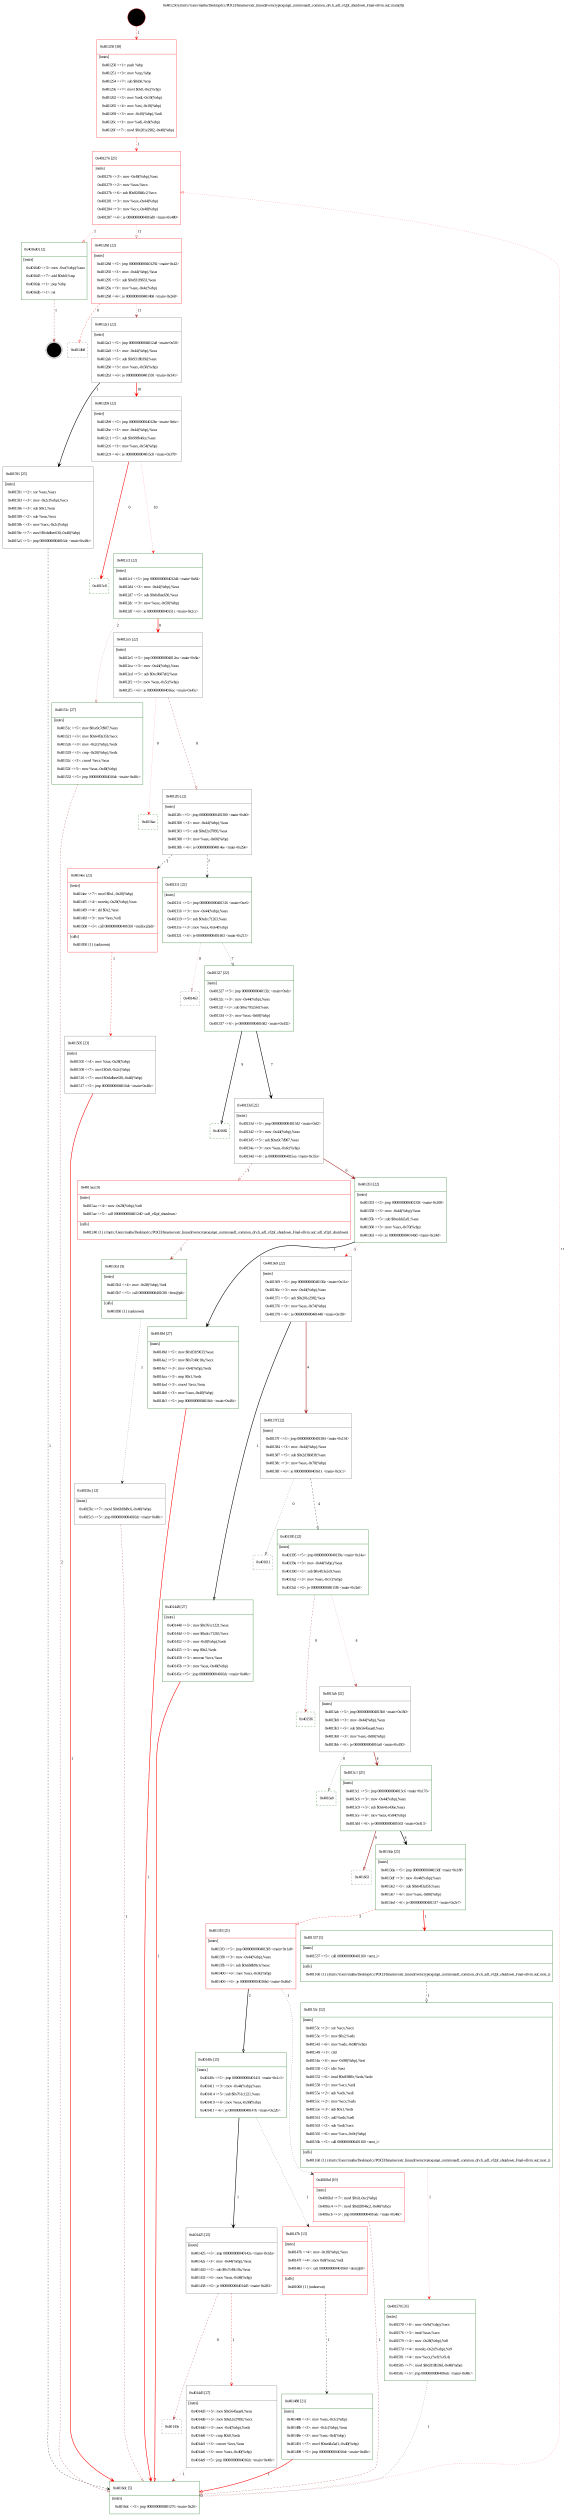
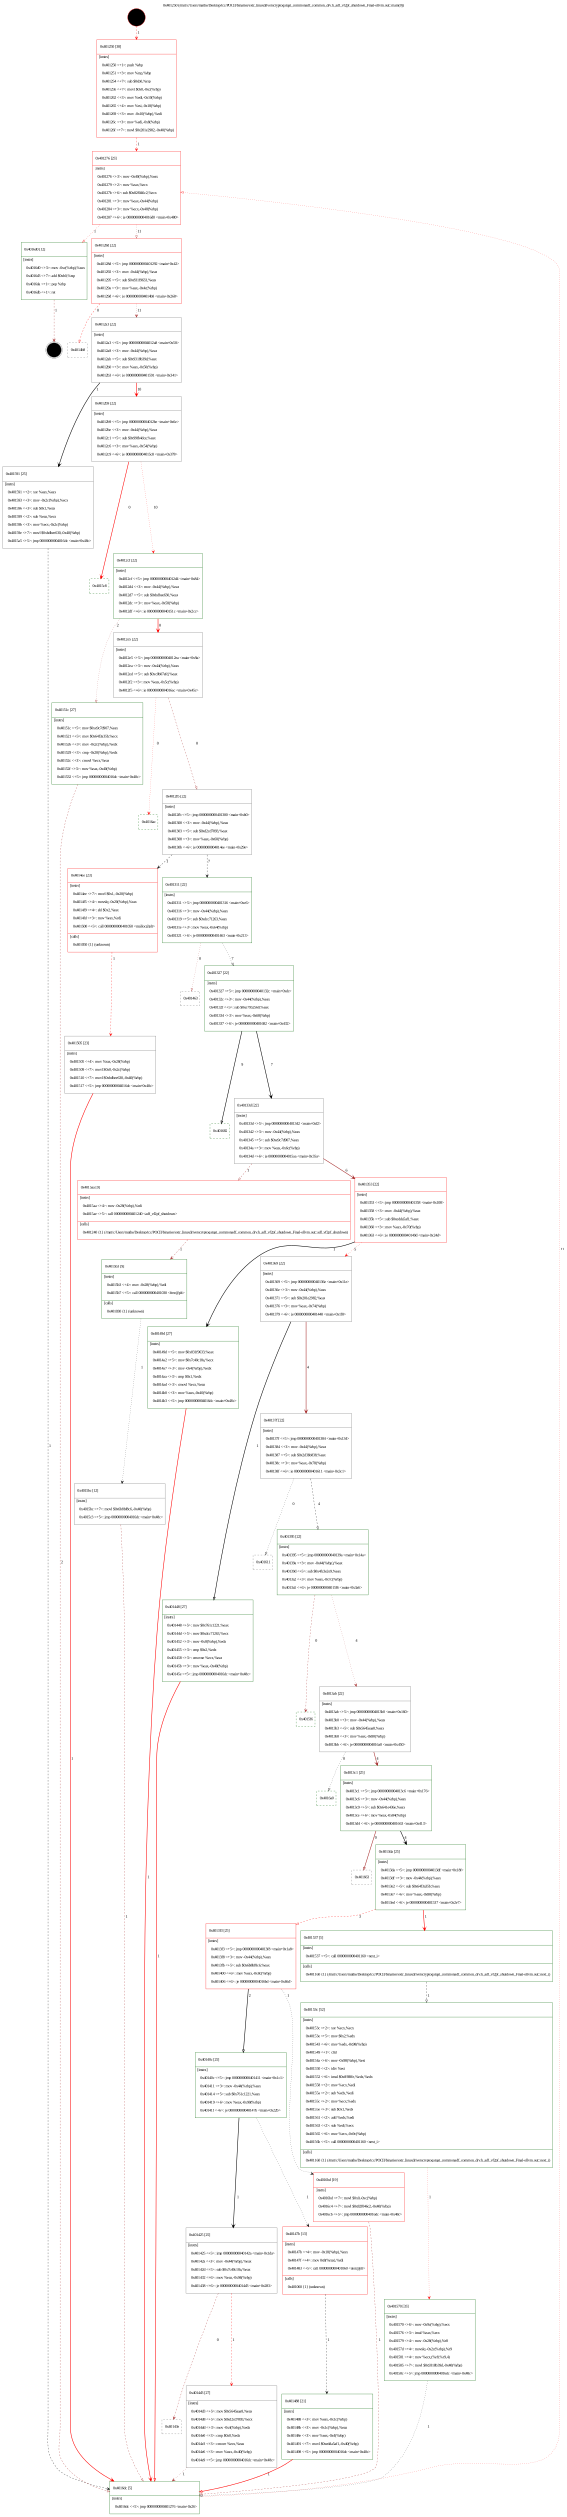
node "0x401353 [22]": color darkgreen -> red
